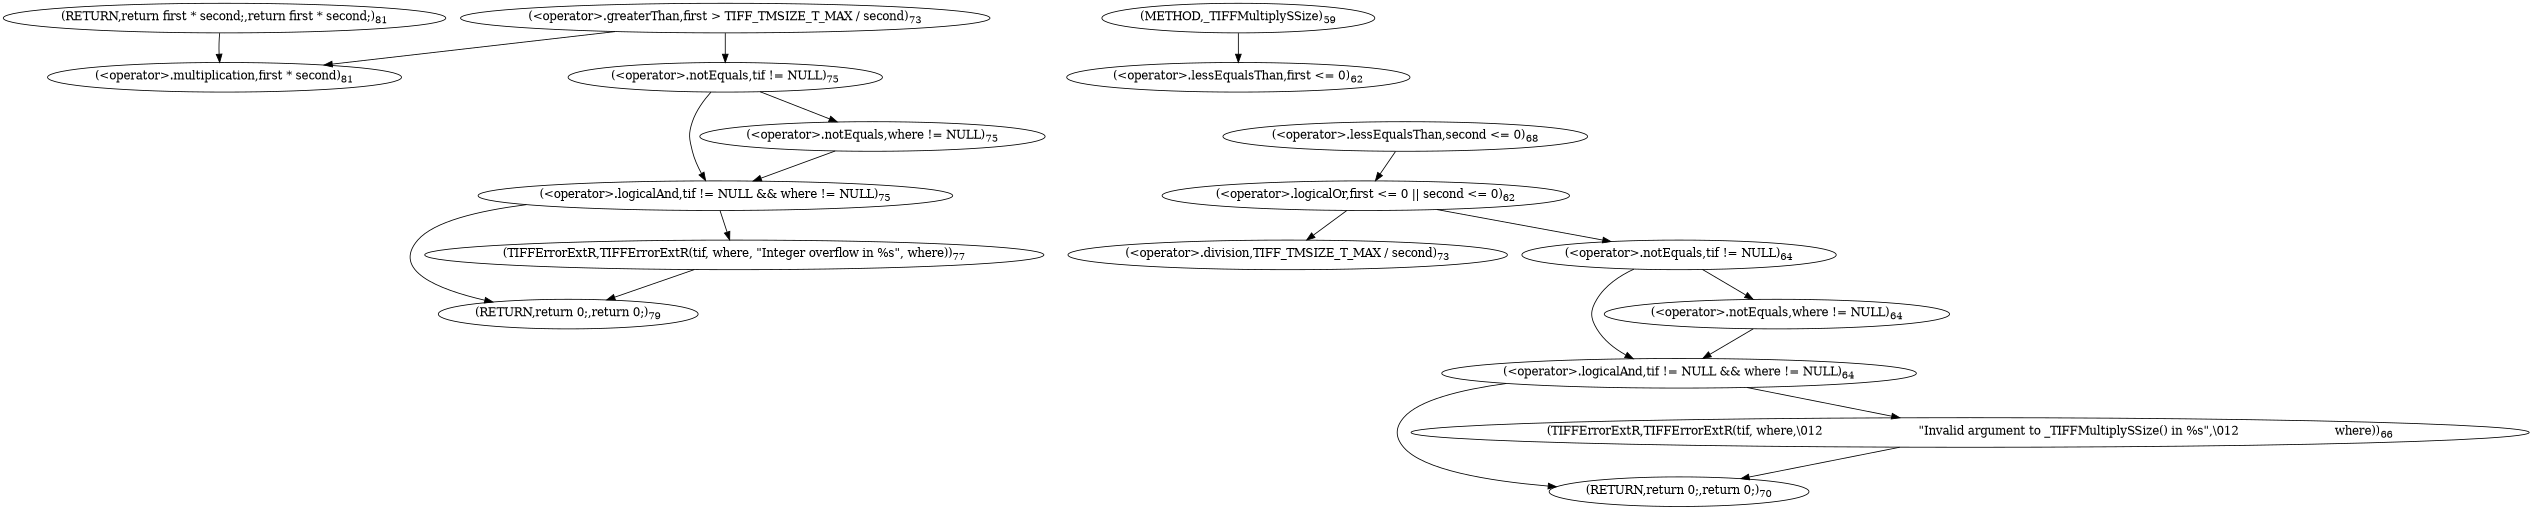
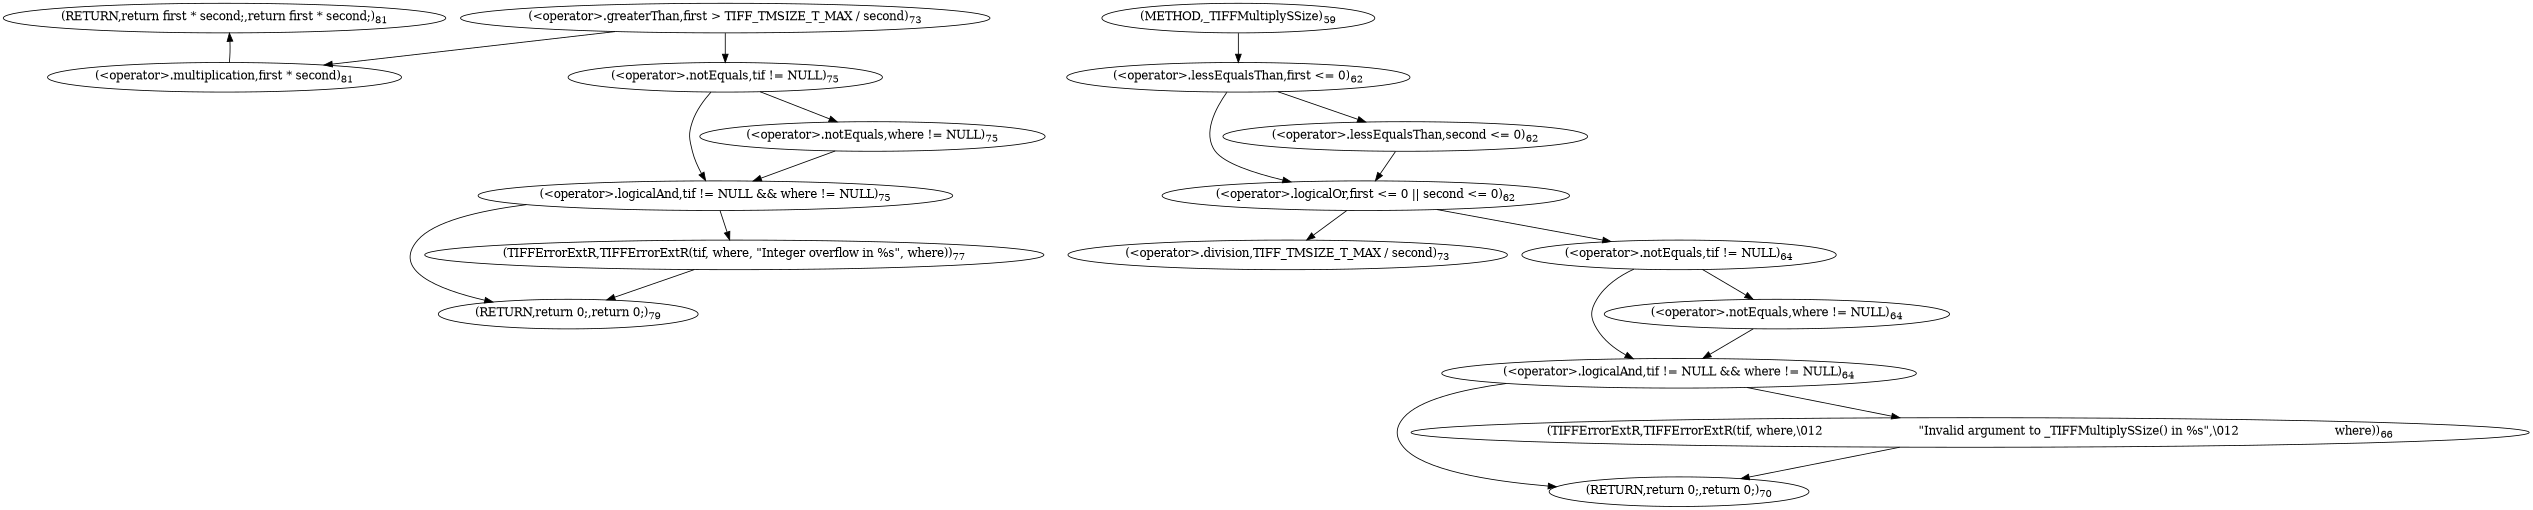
edge "(RETURN,return first * second;,return first * second;)" -> "(<operator>.multiplication,first * second)": reversed
edge "(<operator>.lessEqualsThan,first <= 0)" -> "(<operator>.lessEqualsThan,second <= 0)": added
node "(<operator>.lessEqualsThan,second <= 0)": text "68" -> "62"
edge "(<operator>.lessEqualsThan,first <= 0)" -> "(<operator>.logicalOr,first <= 0 || second <= 0)": added
